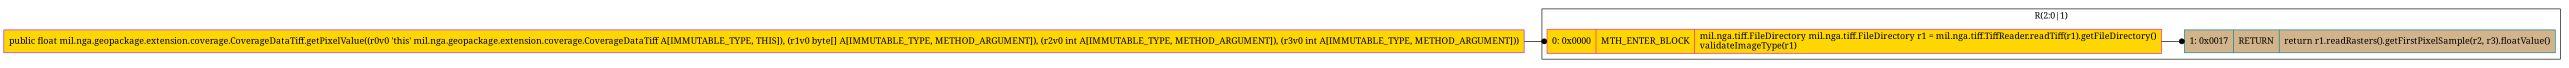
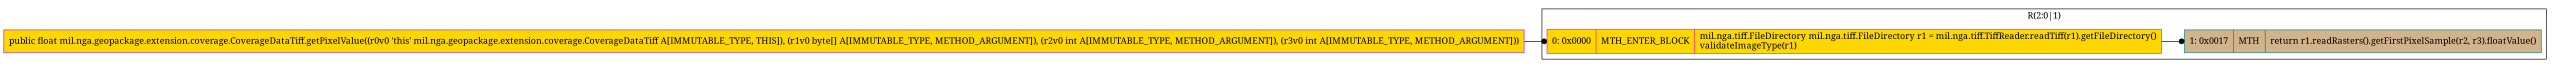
node "1: 0x0017": text "RETURN" -> "MTH"
